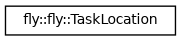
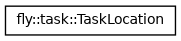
node "fly::fly::TaskLocation": label "fly::fly::TaskLocation" -> "fly::task::TaskLocation"
